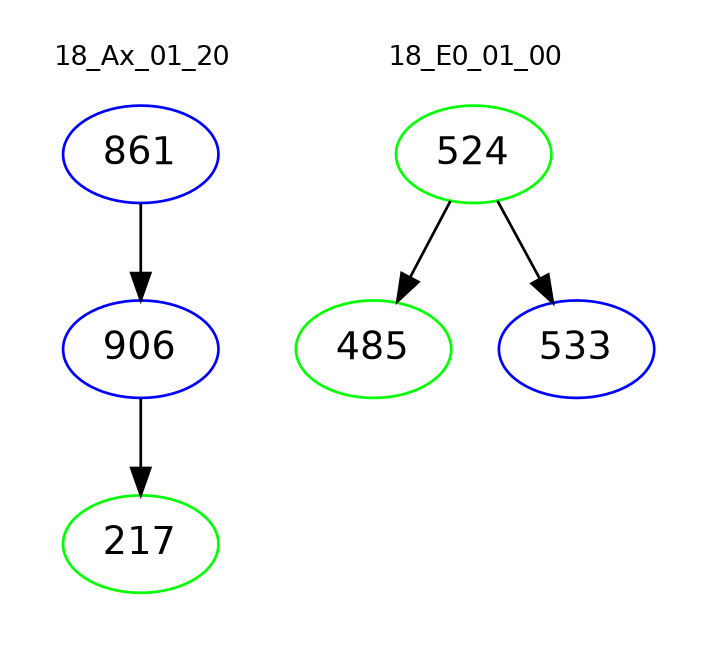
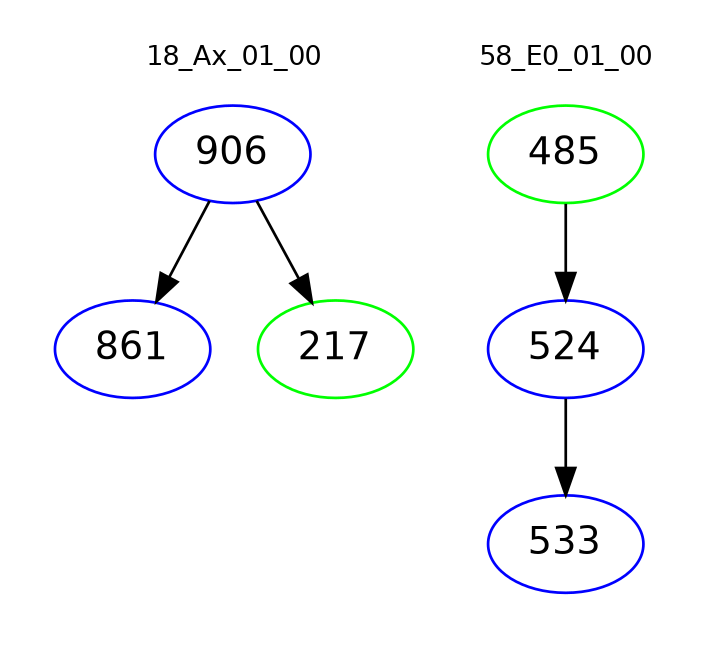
cluster "18_Ax_01_20": label "18_Ax_01_20" -> "18_Ax_01_00"
cluster "18_E0_01_00": label "18_E0_01_00" -> "58_E0_01_00"
node "524": color green -> blue
edge "861" -> "906": reversed
edge "524" -> "485": reversed
